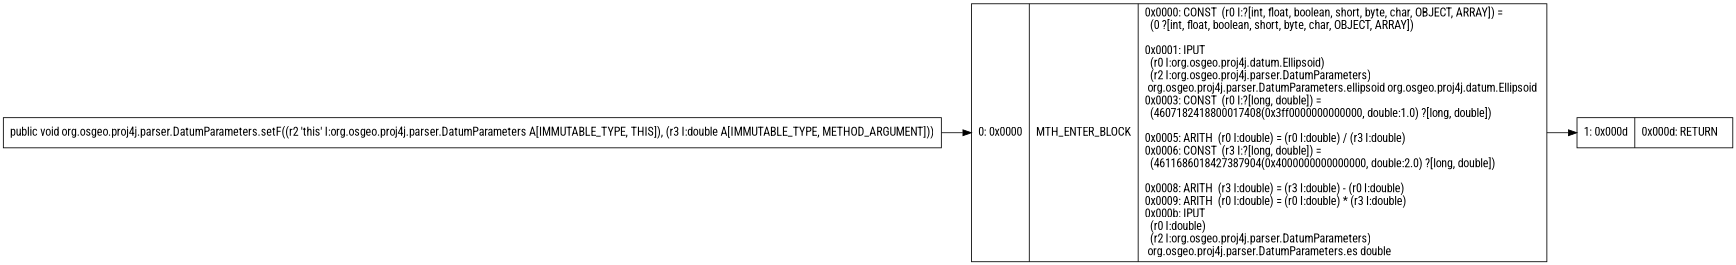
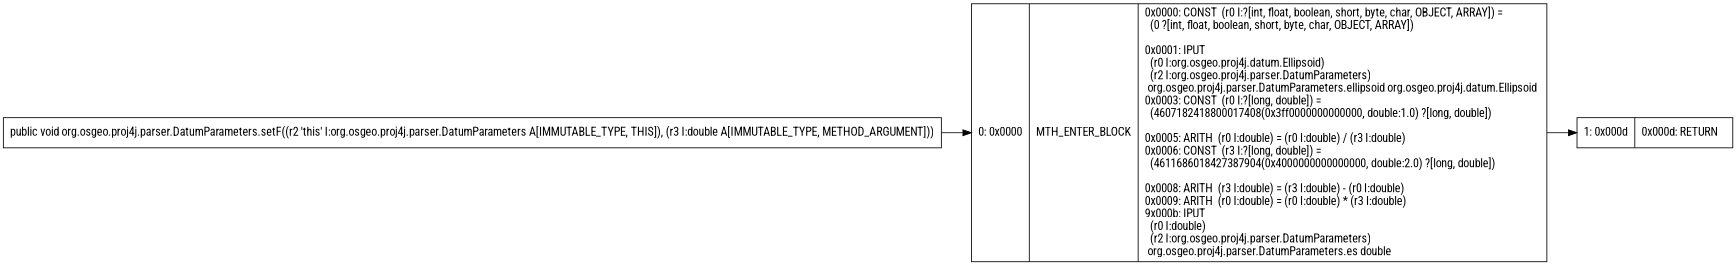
node "0: 0x0000": text "0x000b: IPUT" -> "9x000b: IPUT"
